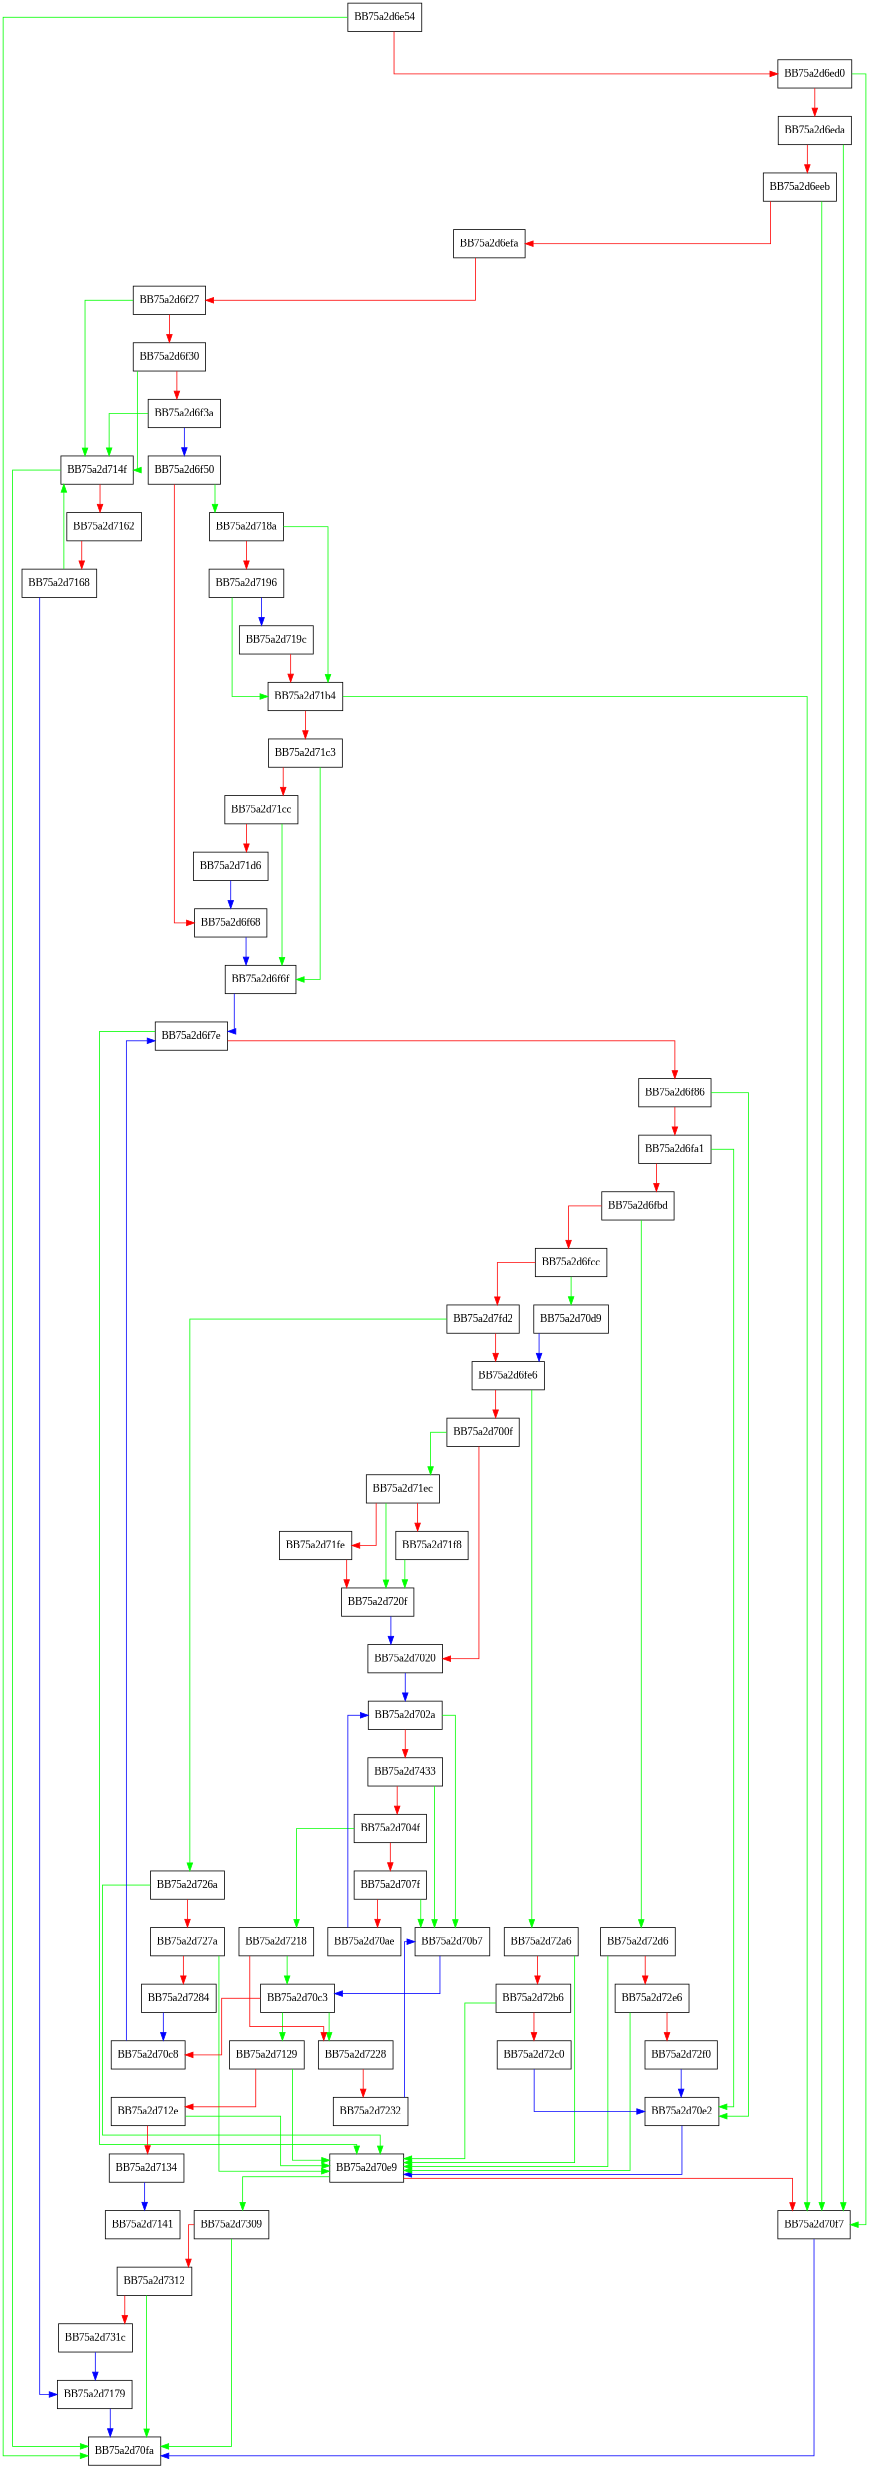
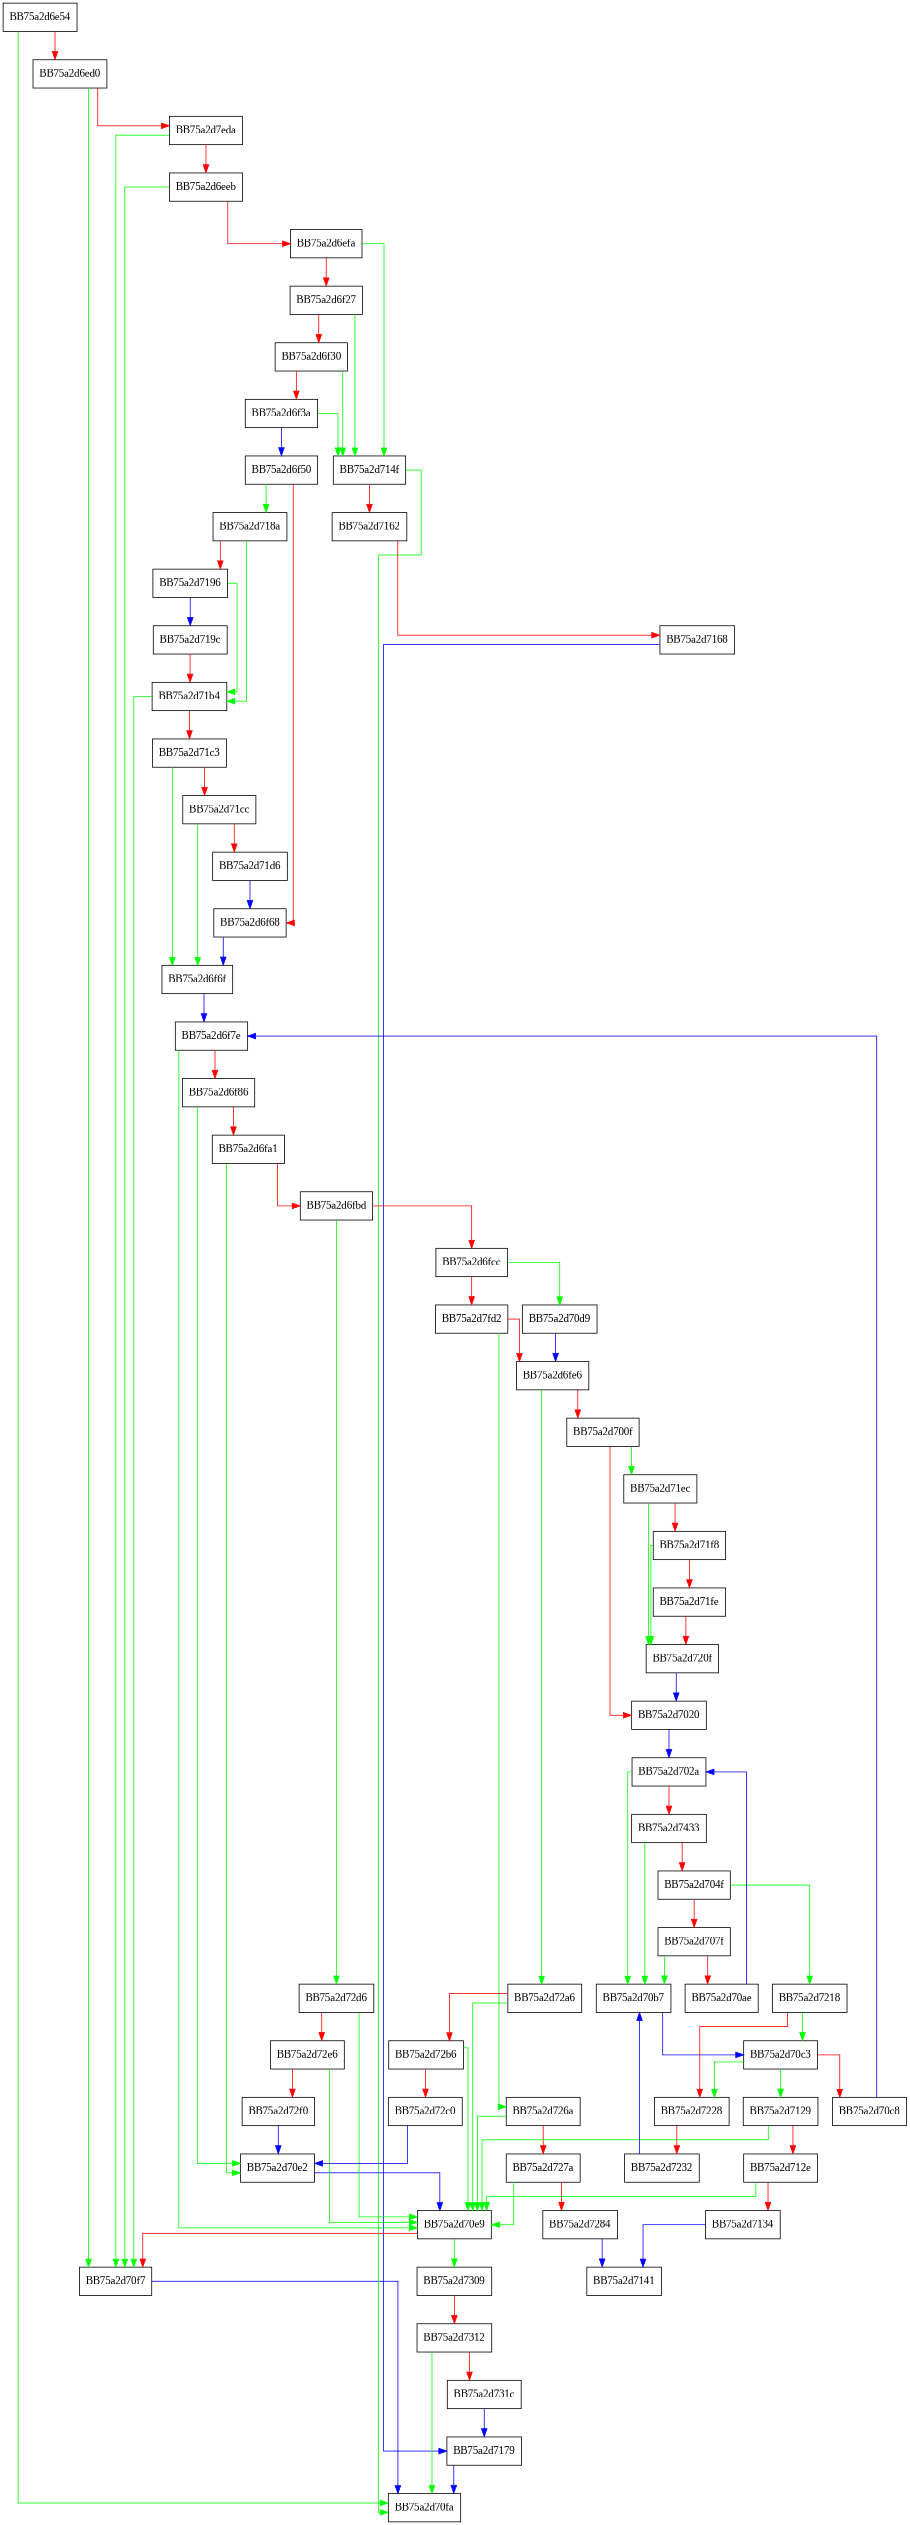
node "BB75a2d6eda": label "BB75a2d6eda" -> "BB75a2d7eda"
edge "BB75a2d7168" -> "BB75a2d714f": now "BB75a2d6efa" -> "BB75a2d714f"
edge "BB75a2d71ec" -> "BB75a2d71fe": now "BB75a2d71f8" -> "BB75a2d71fe"
edge "BB75a2d7284" -> "BB75a2d70c8": now "BB75a2d7284" -> "BB75a2d7141"
edge "BB75a2d7309" -> "BB75a2d70fa": removed
